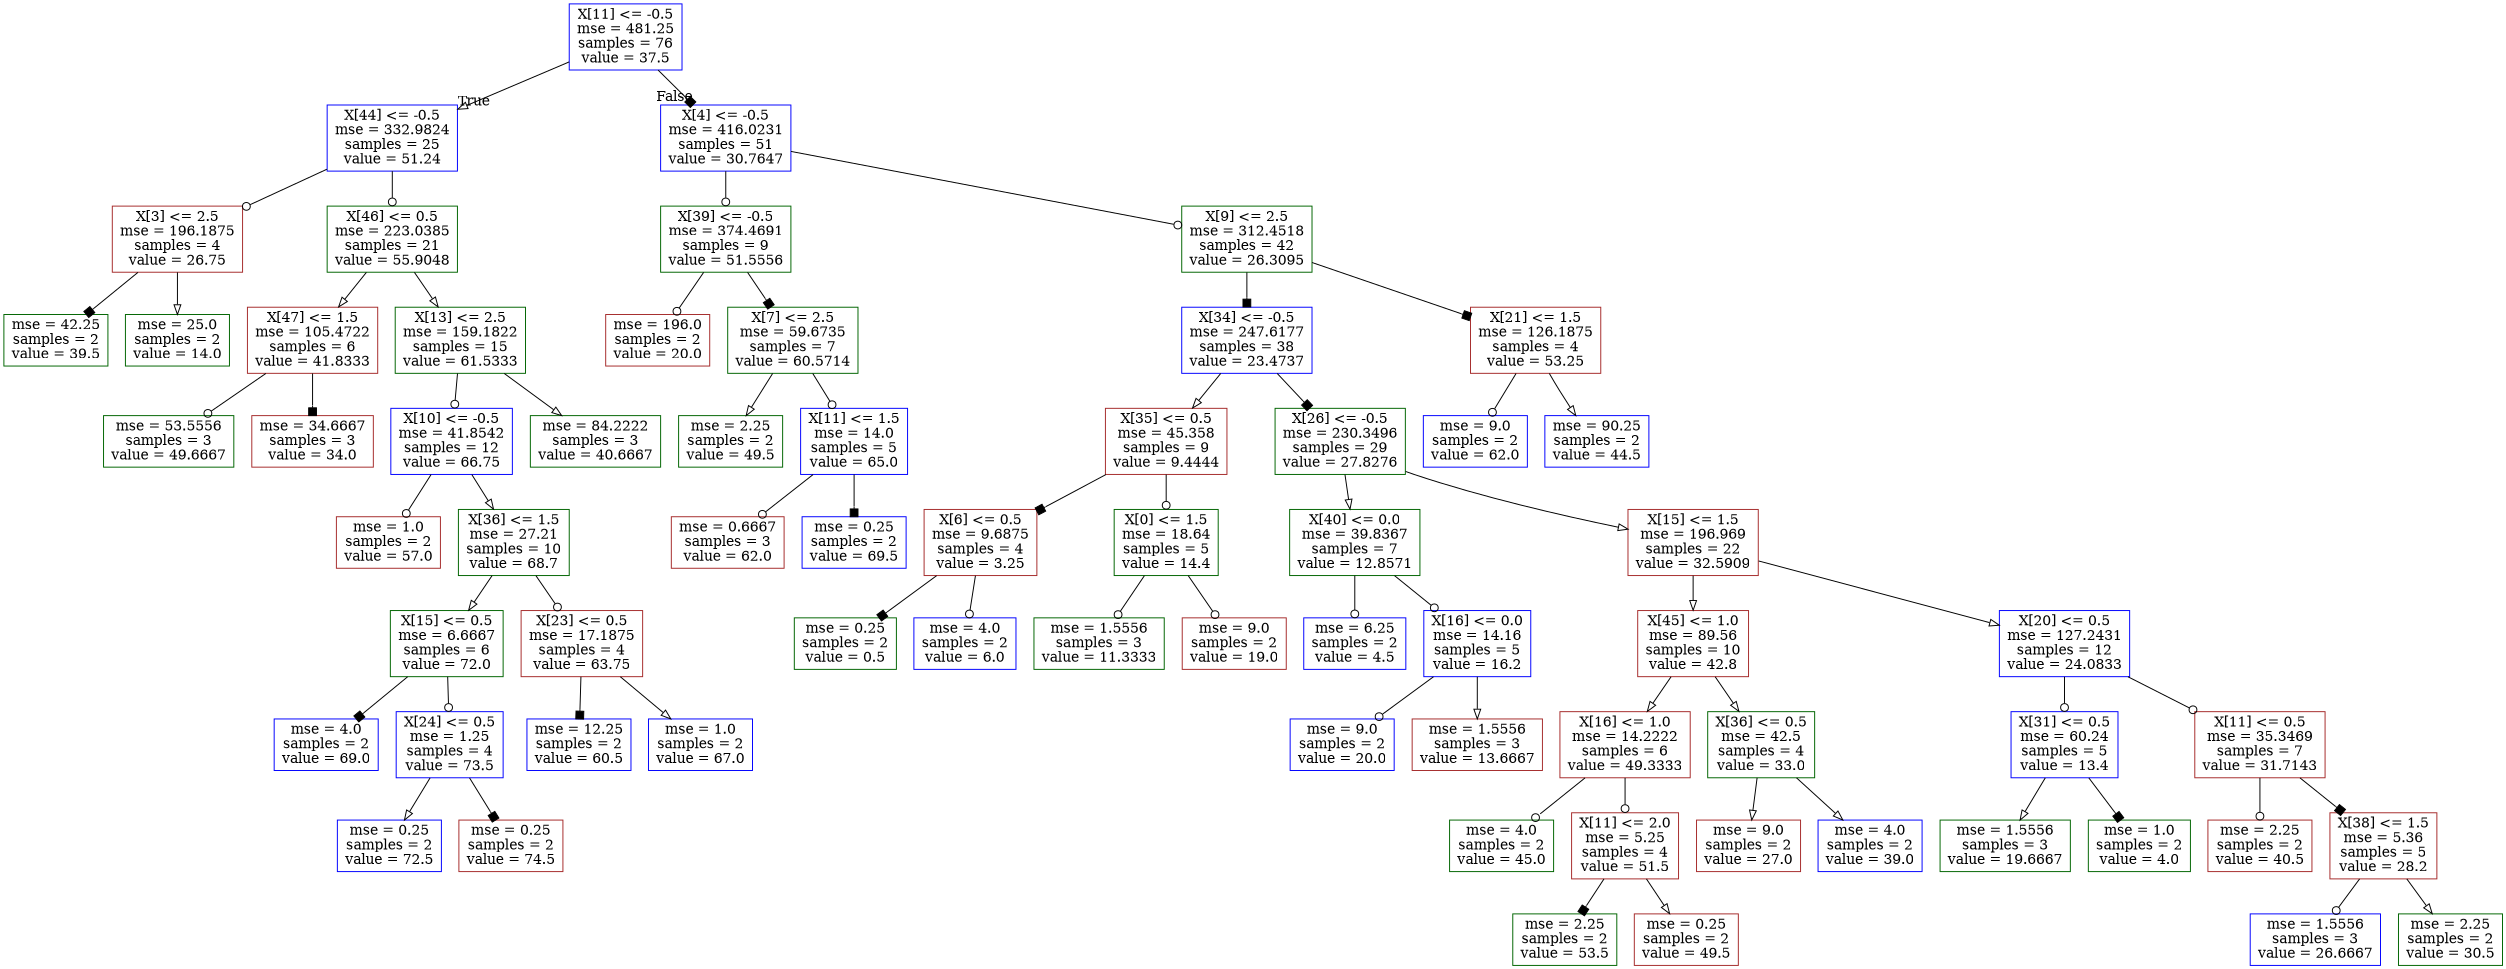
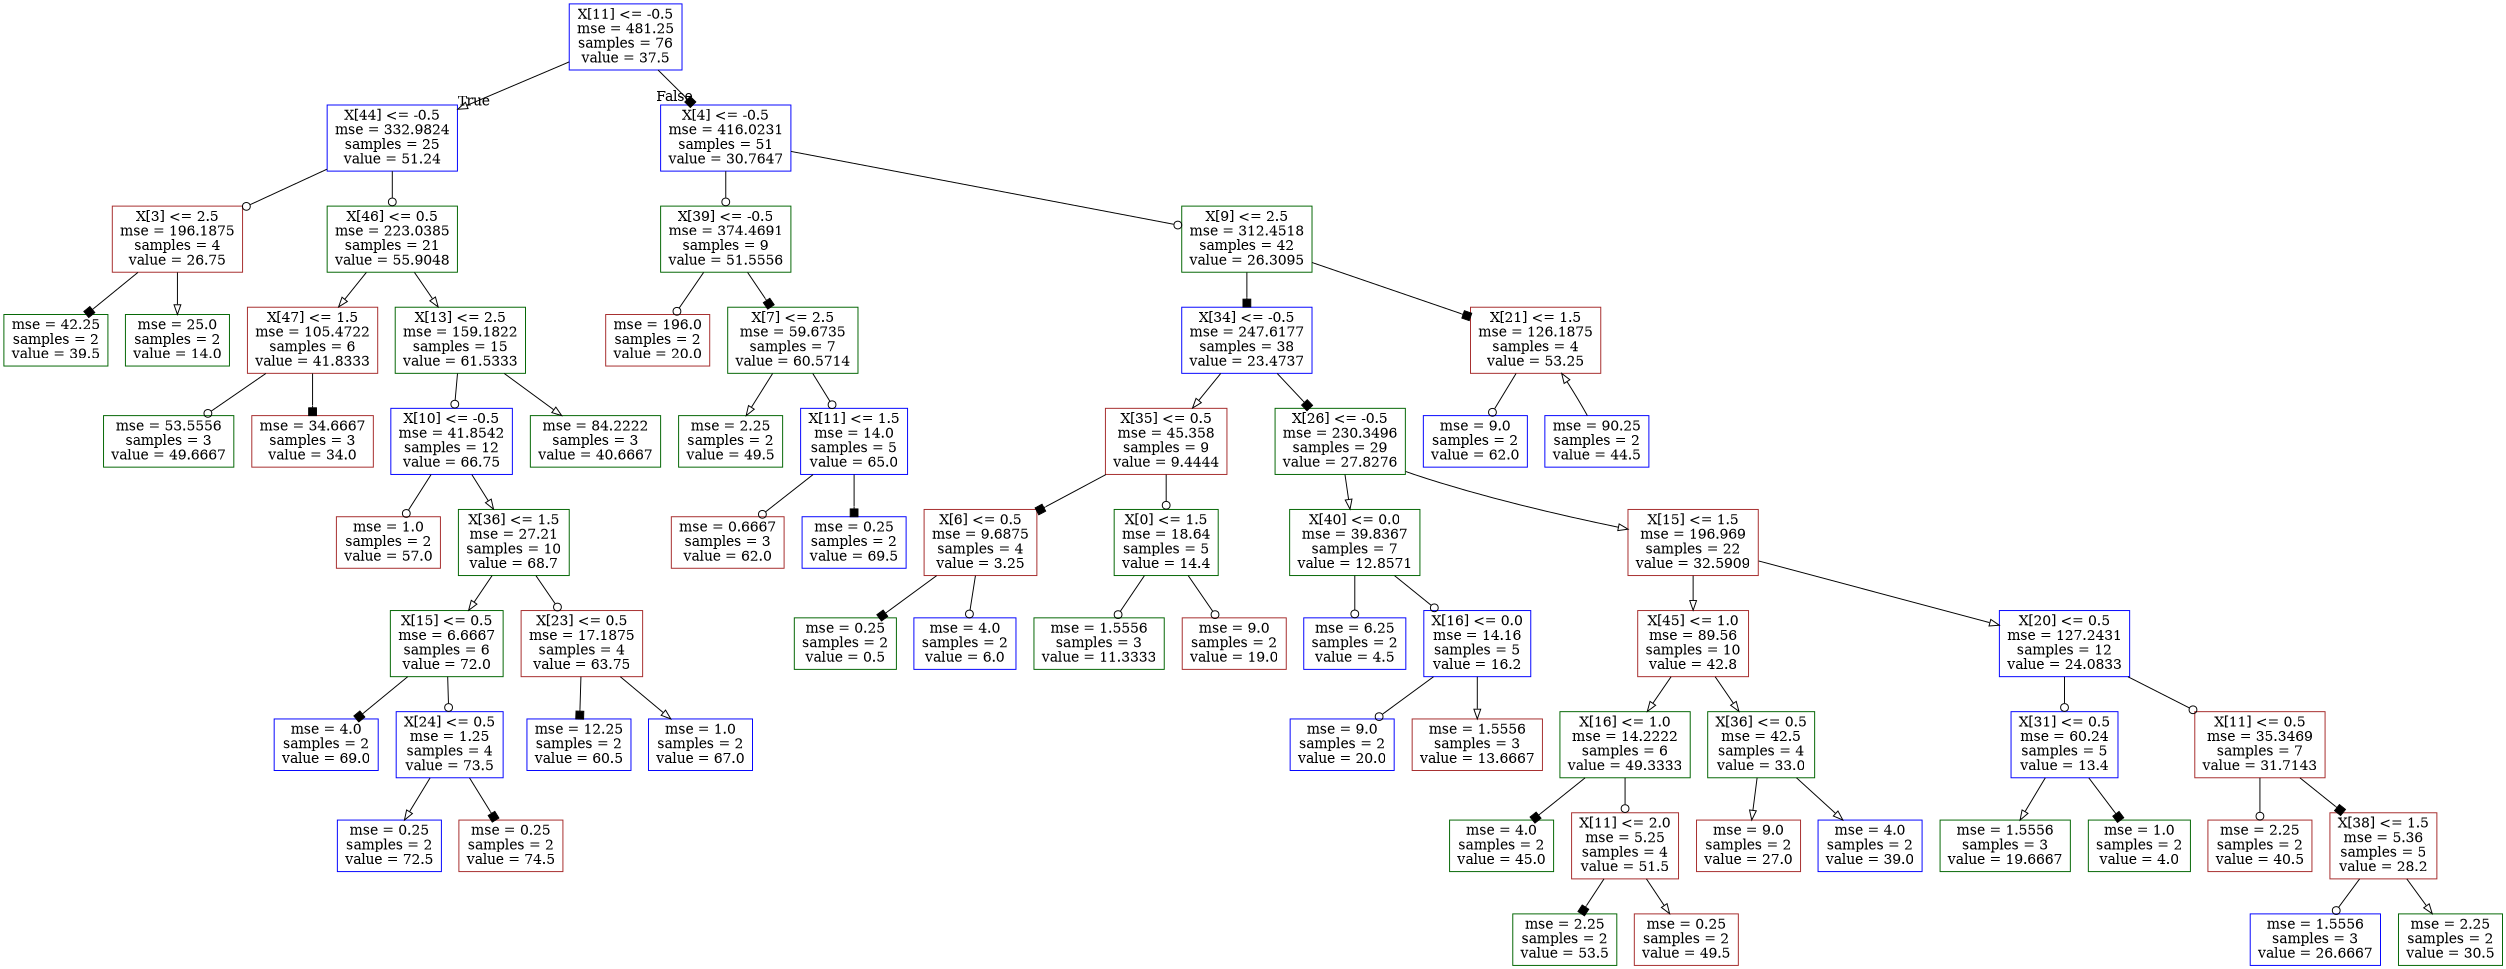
edge "X[21] <= 1.5 mse = 126.1875 samples = 4 value = 53.25" -> "mse = 90.25 samples = 2 value = 44.5": reversed
node "X[16] <= 1.0 mse = 14.2222 samples = 6 value = 49.3333": color brown -> darkgreen
edge "X[16] <= 1.0 mse = 14.2222 samples = 6 value = 49.3333" -> "mse = 4.0 samples = 2 value = 45.0": arrowhead odot -> box
